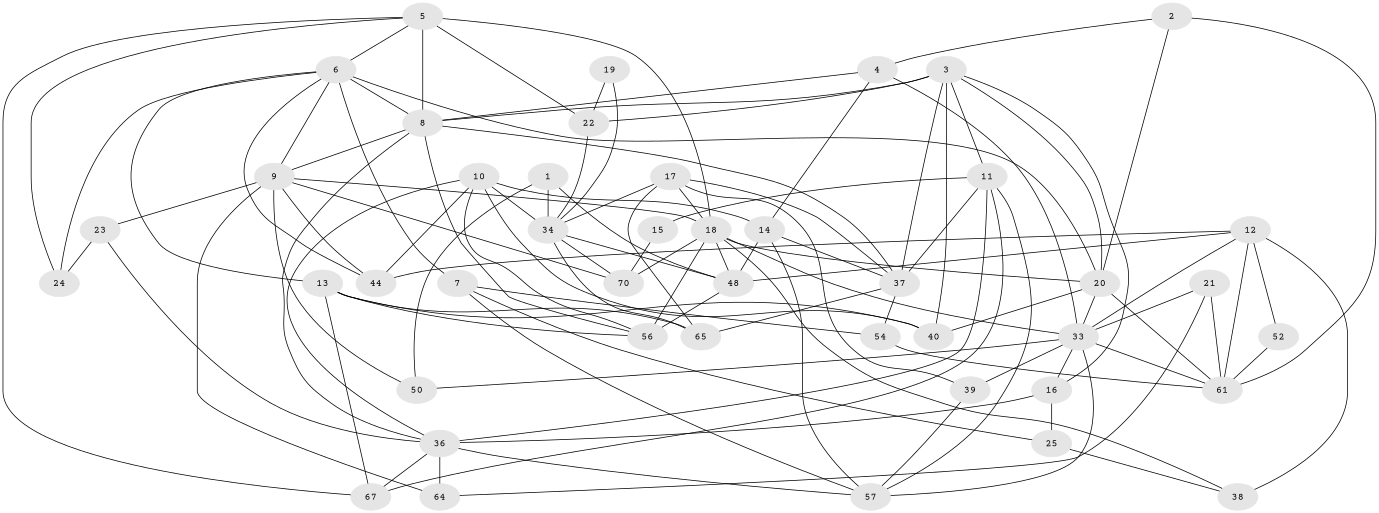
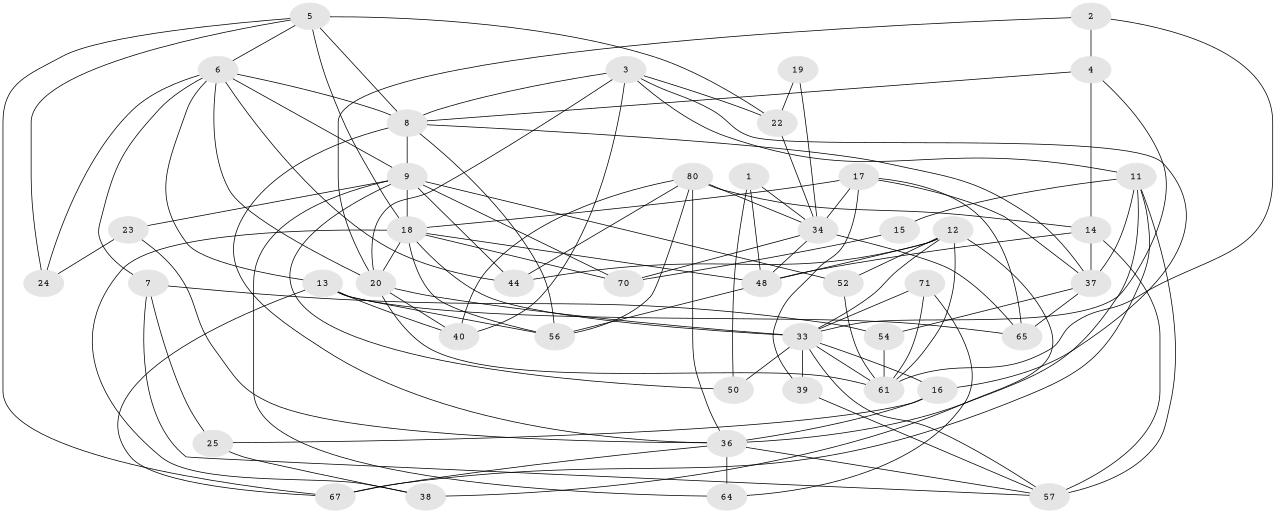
edge "3" -- "37": removed
node "10": label "10" -> "80"
edge "9" -- "52": added
node "21": label "21" -> "71"
